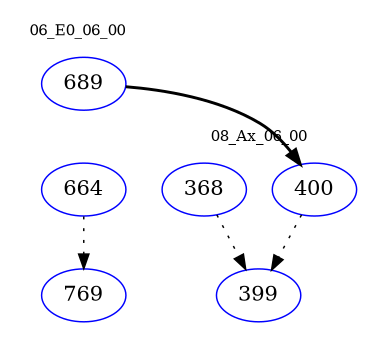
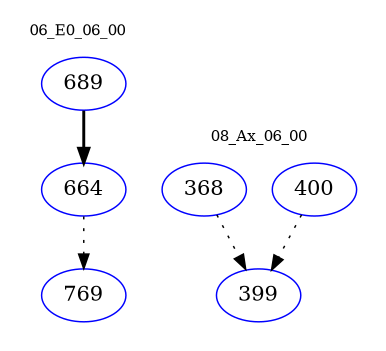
edge "689" -> "400": now "689" -> "664"
